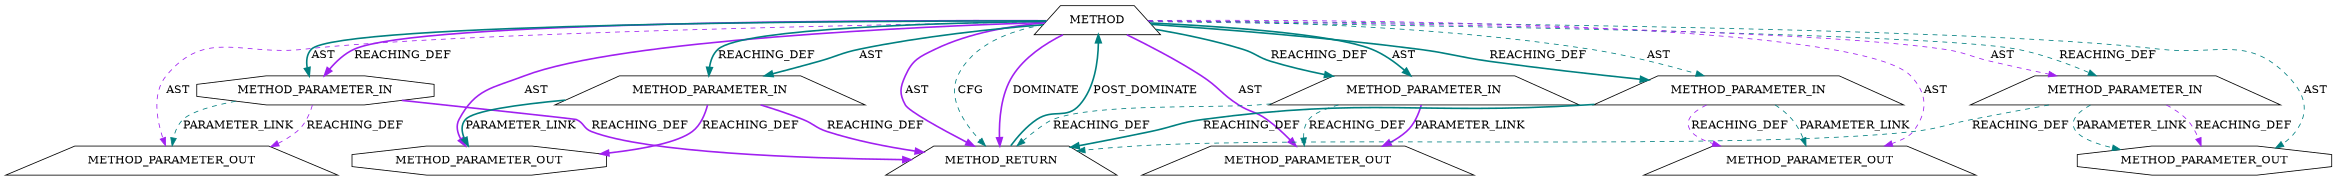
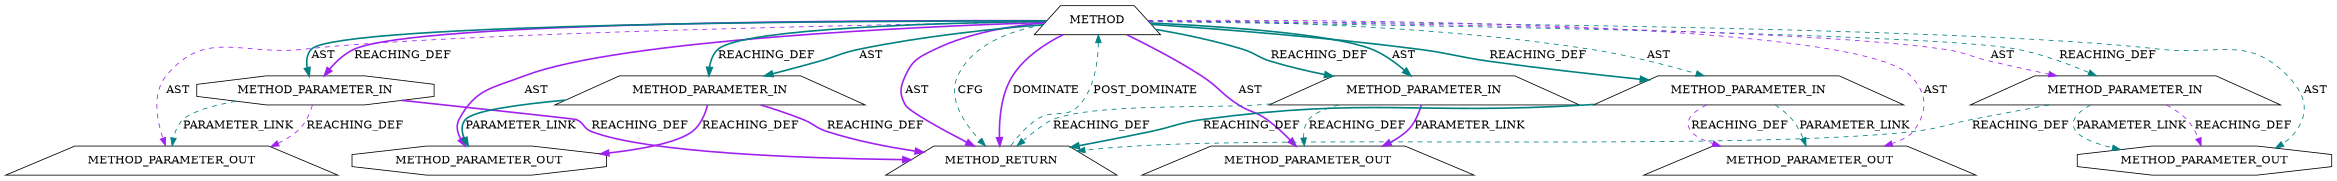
edge "METHOD_RETURN" -> "METHOD": style bold -> dashed
